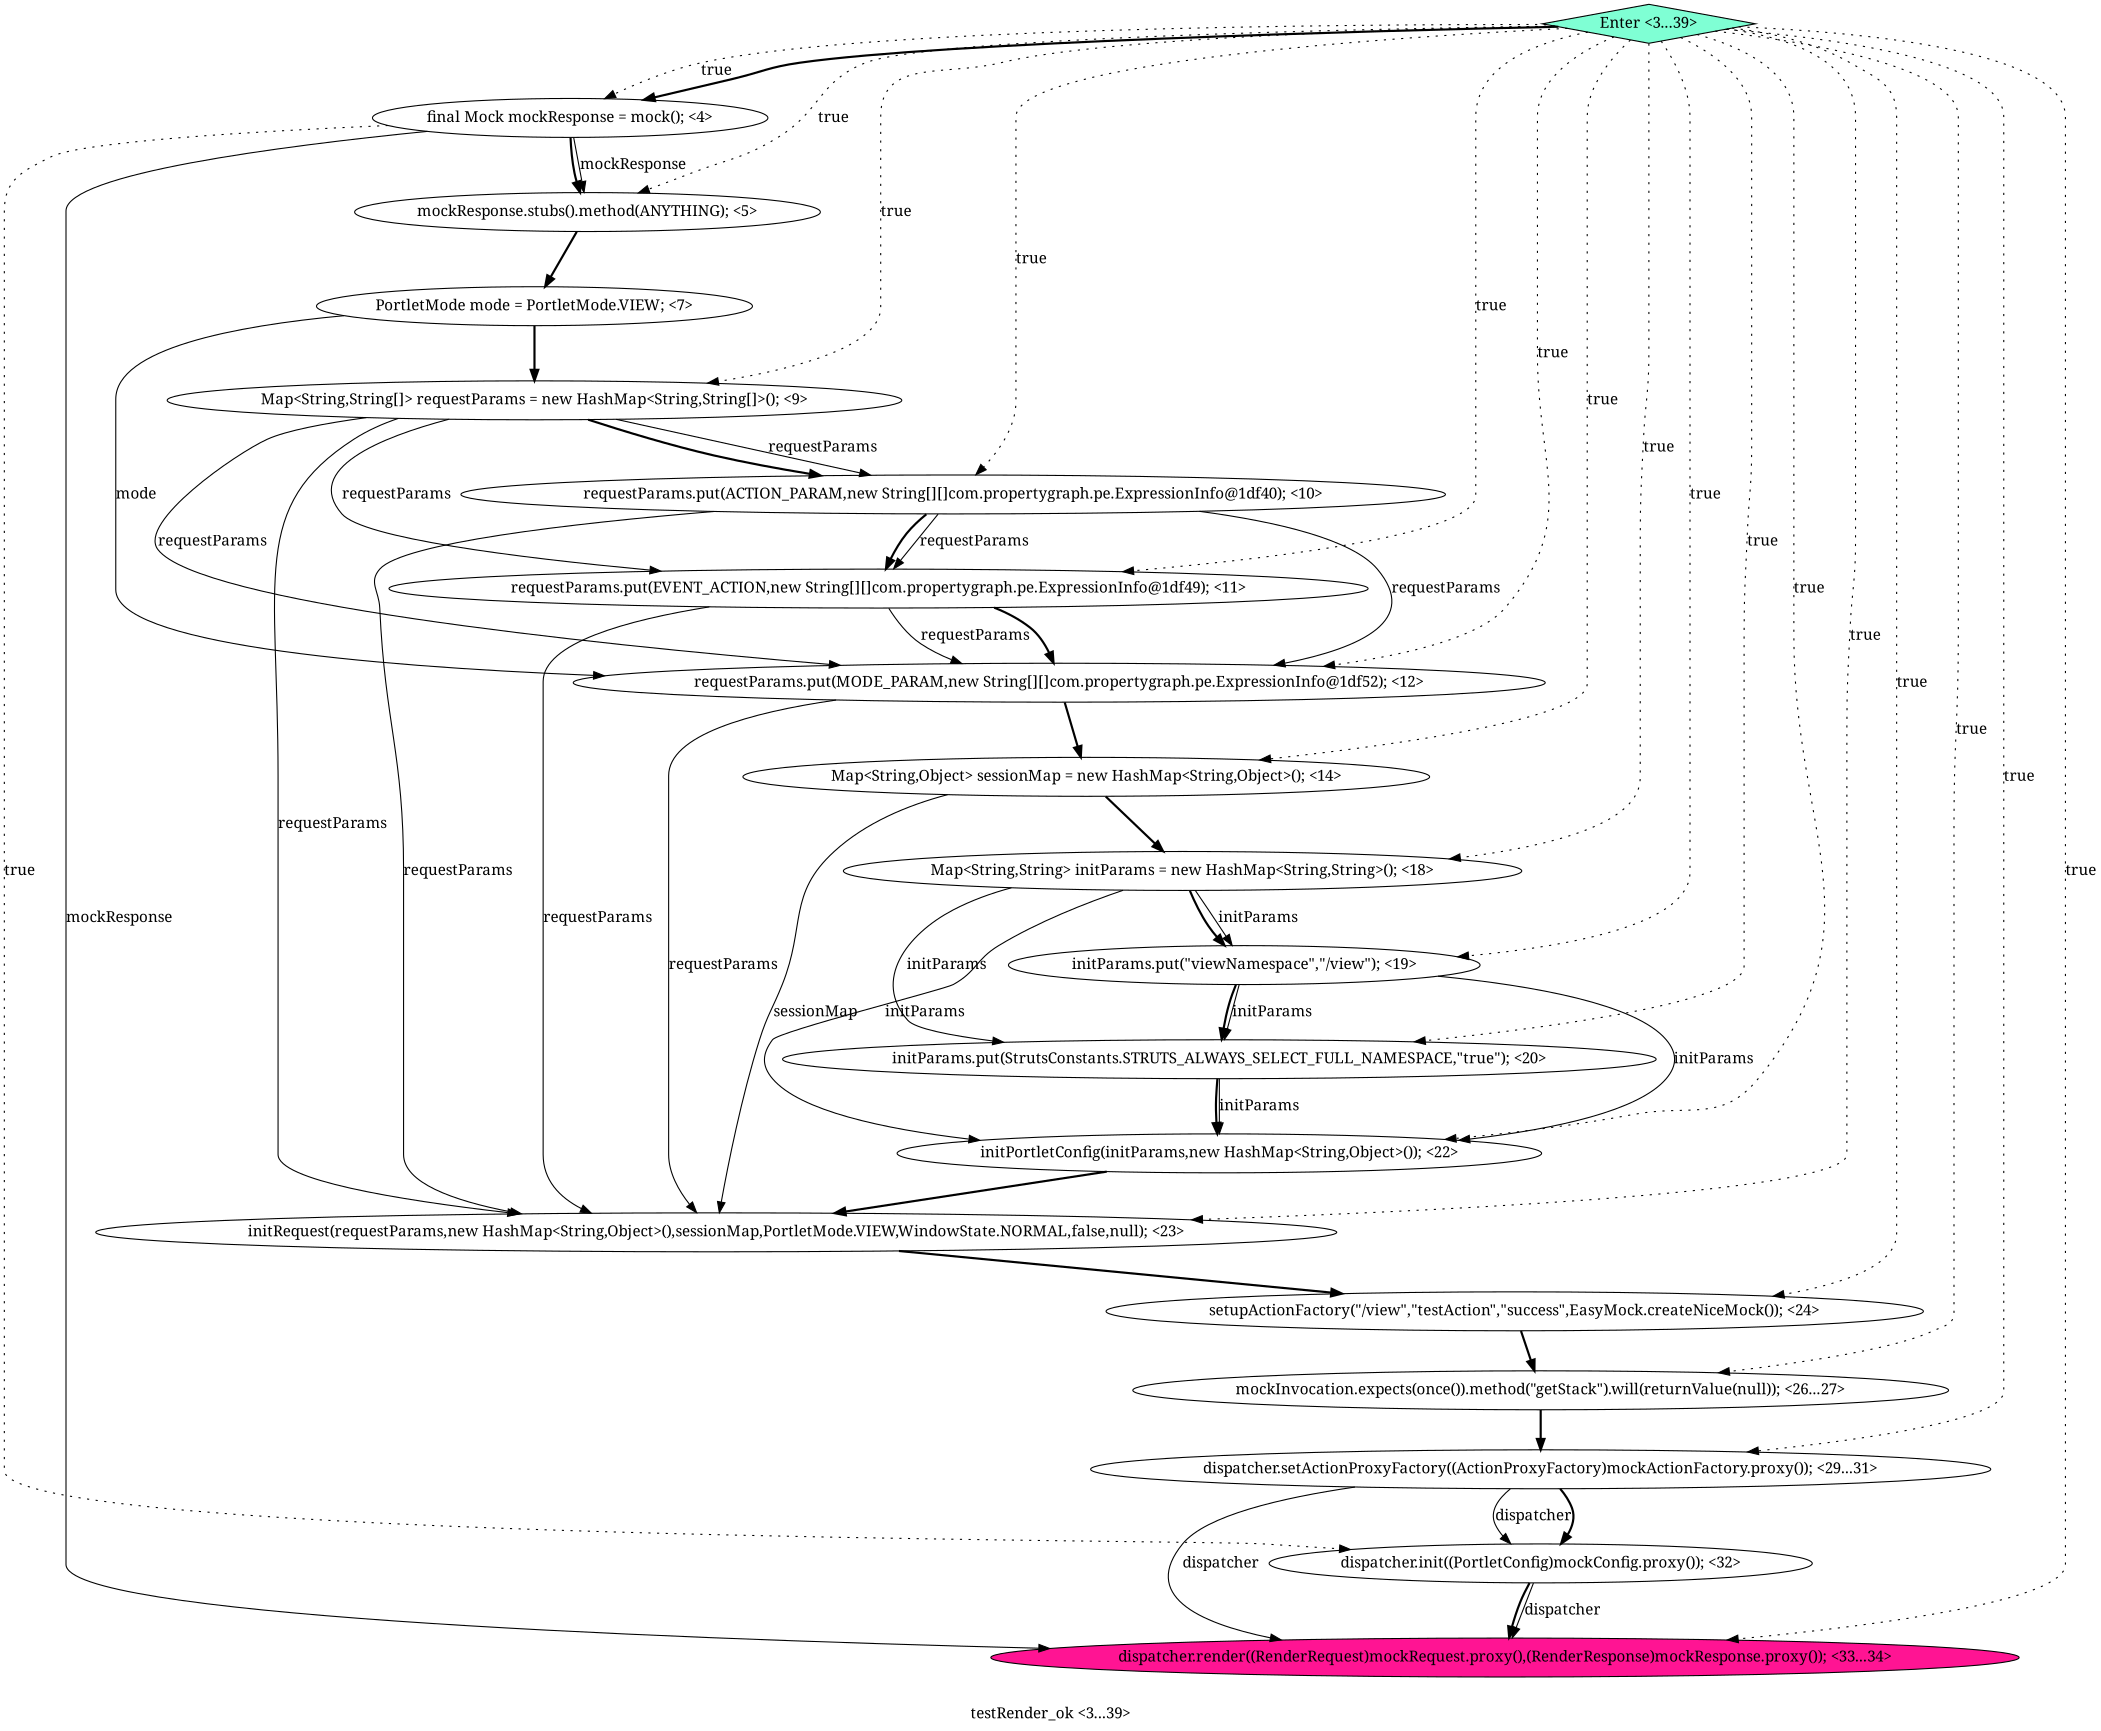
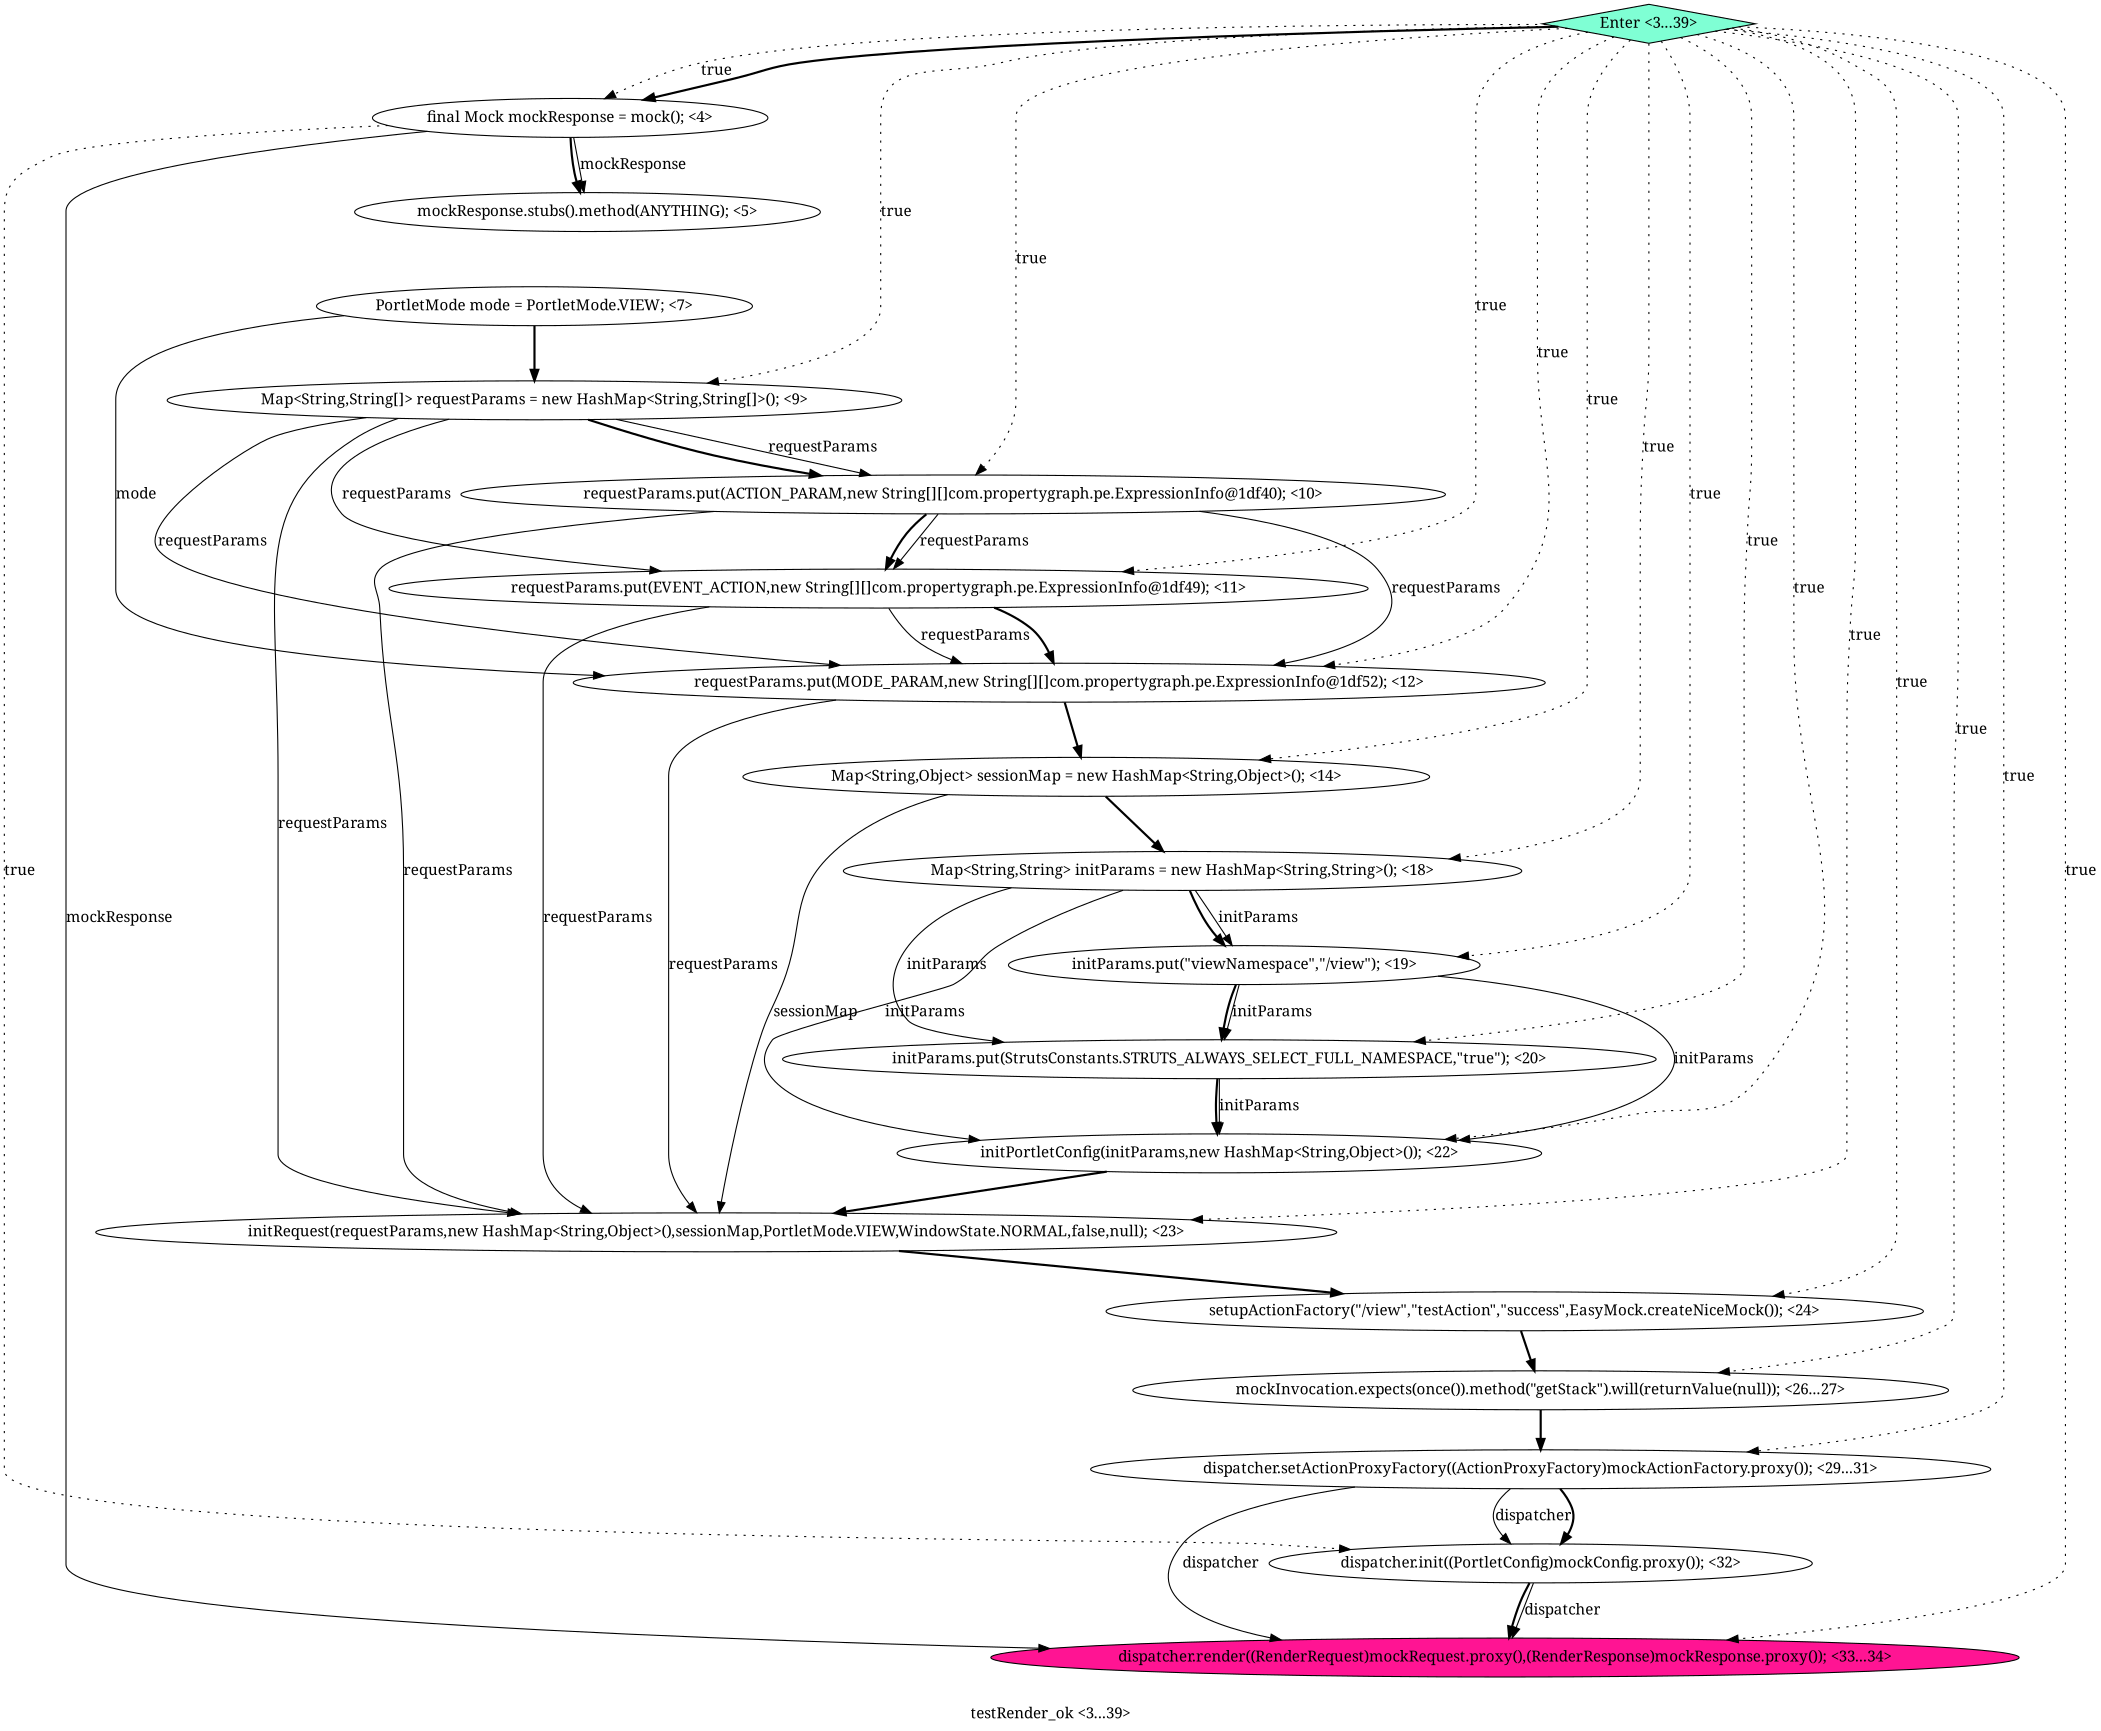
edge "Enter <3...39>" -> "mockResponse.stubs().method(ANYTHING); <5>": removed, label "true"
edge "mockResponse.stubs().method(ANYTHING); <5>" -> "PortletMode mode = PortletMode.VIEW; <7>": removed
